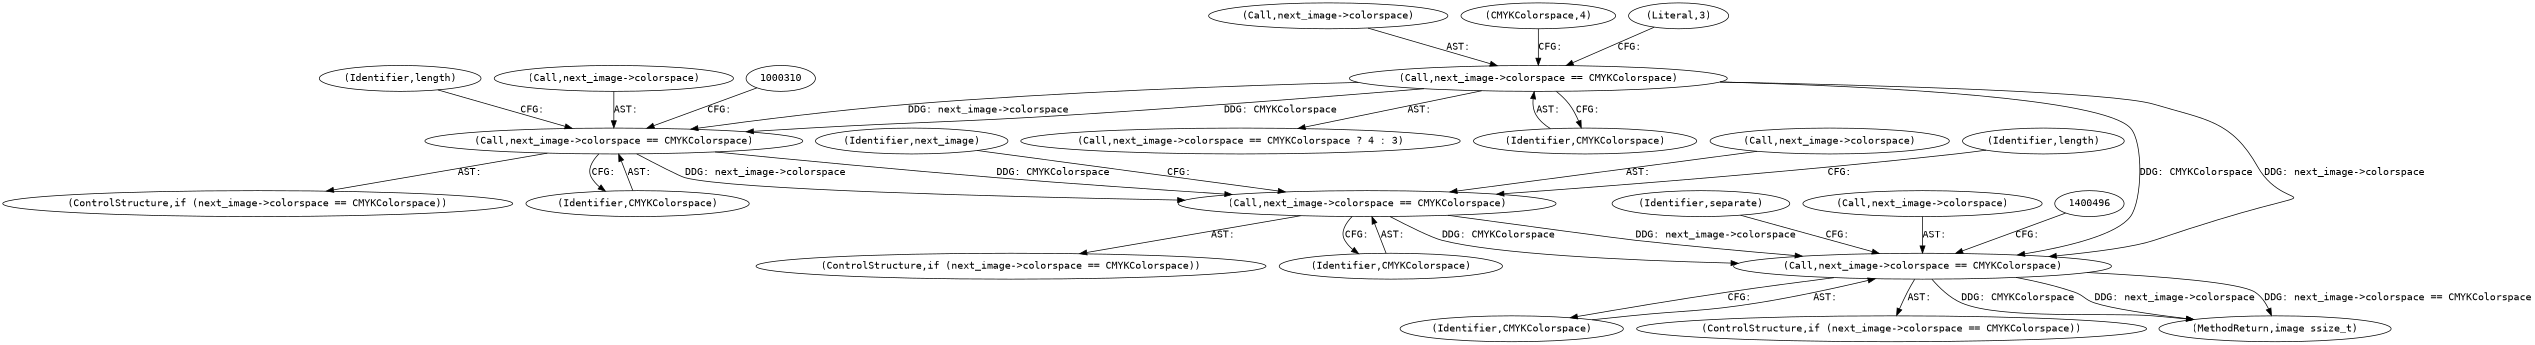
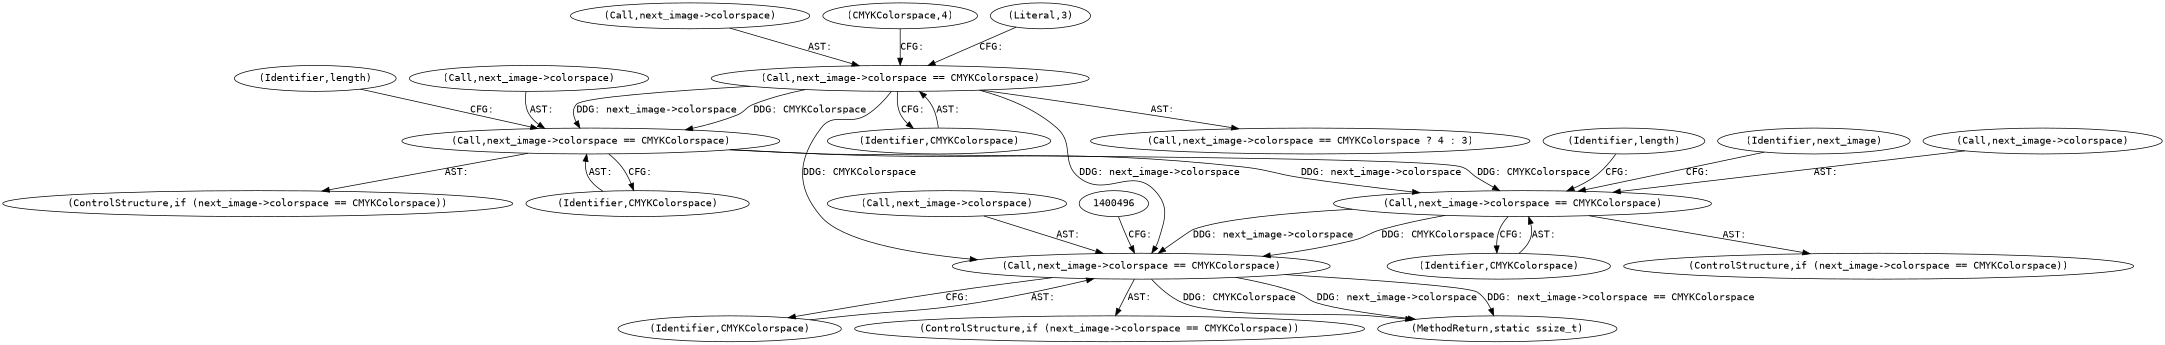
node "1000310": removed
node "(Identifier,separate)": removed
node "(MethodReturn,image ssize_t)": label "(MethodReturn,image ssize_t)" -> "(MethodReturn,static ssize_t)"
